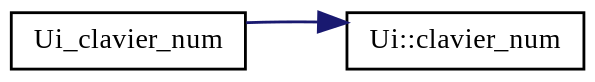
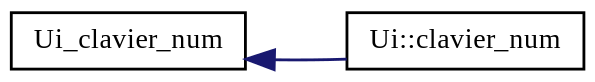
edge "Ui_clavier_num" -> "Ui::clavier_num": reversed
